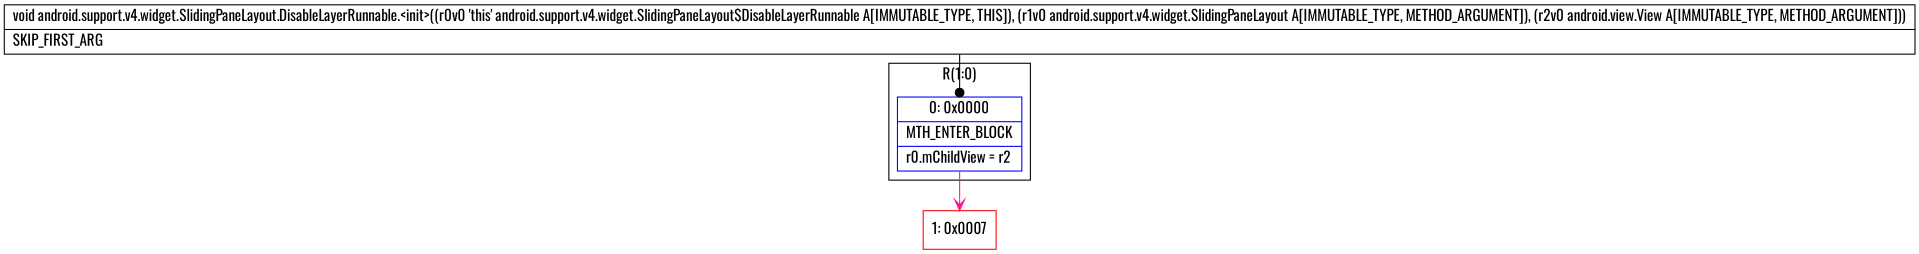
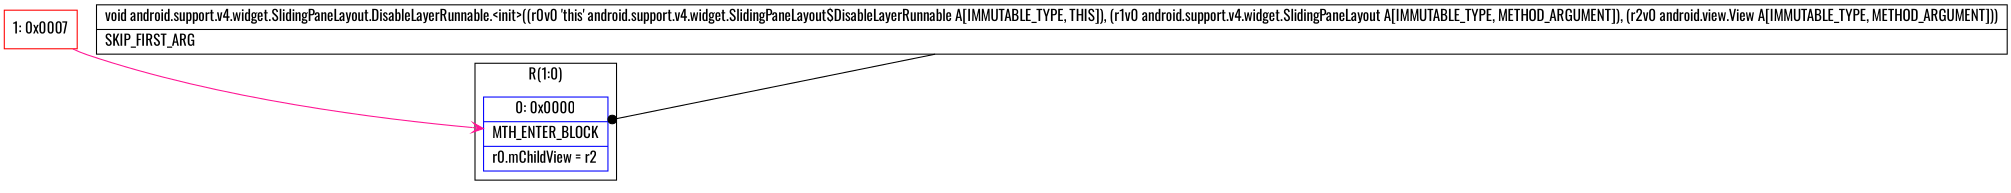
edge "0: 0x0000" -> "1: 0x0007": reversed
